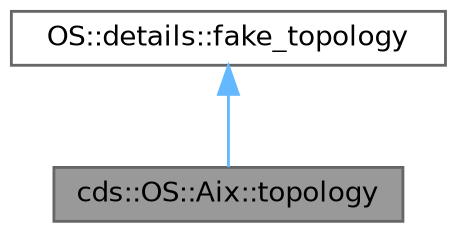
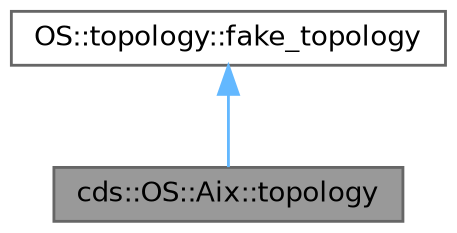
node "OS::details::fake_topology": label "OS::details::fake_topology" -> "OS::topology::fake_topology"
